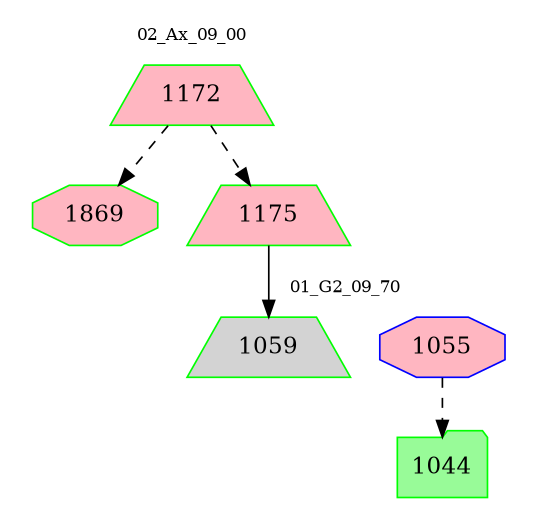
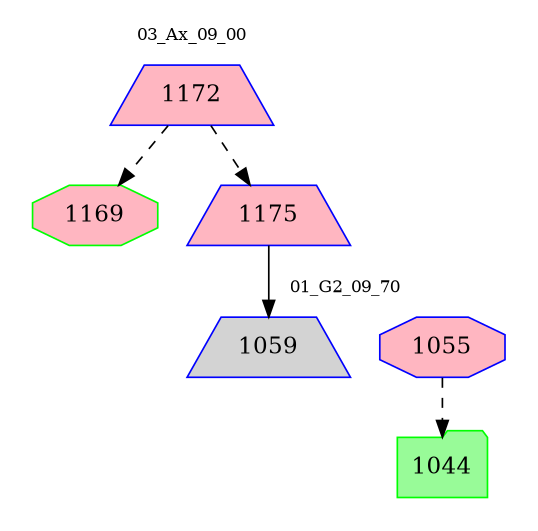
cluster "02_Ax_09_00": label "02_Ax_09_00" -> "03_Ax_09_00"
node "1172": color green -> blue
node "1869": label "1869" -> "1169"
node "1175": color green -> blue
node "1059": color green -> blue
